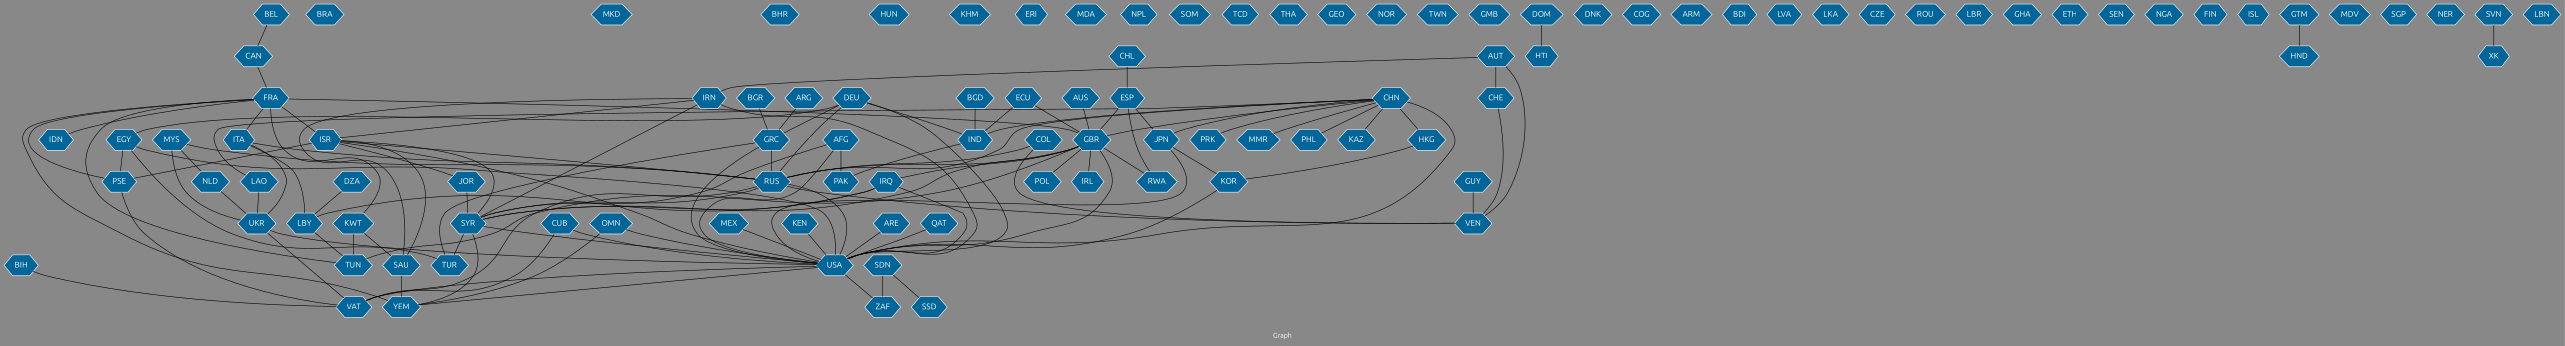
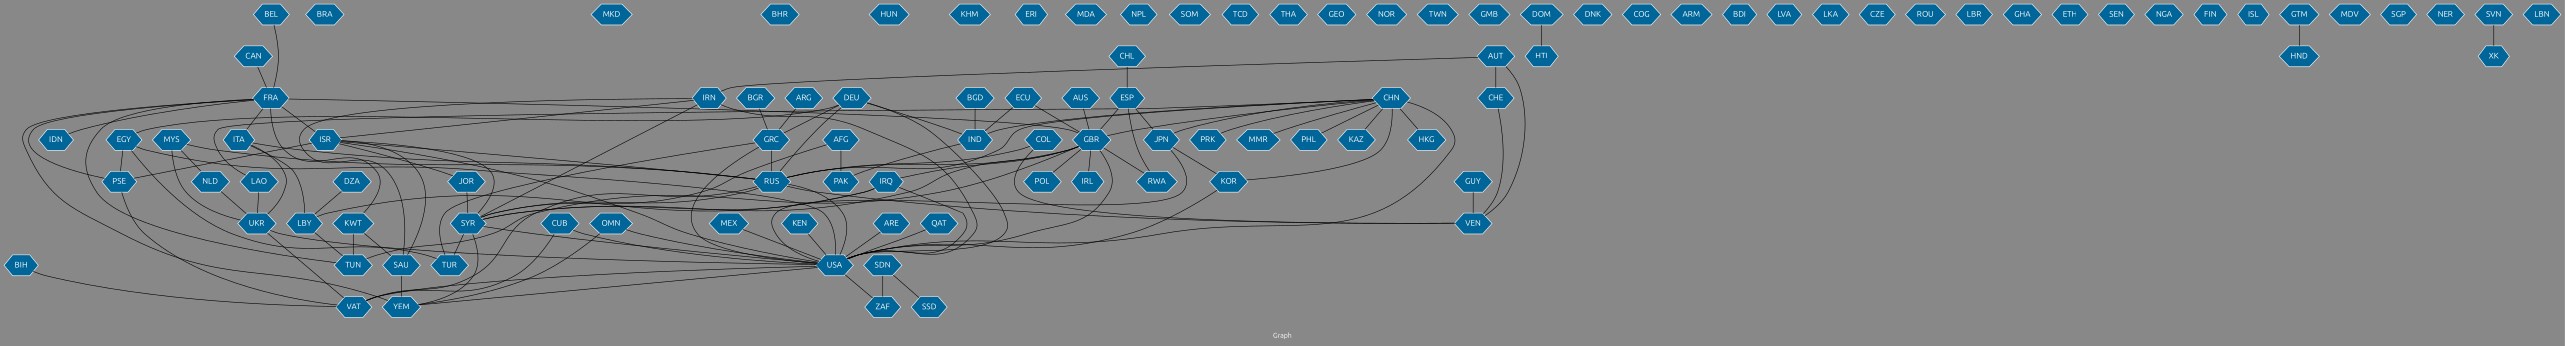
edge "BEL" -- "CAN": now "BEL" -- "FRA"
edge "HKG" -- "KOR": now "CHN" -- "KOR"
edge "AFG" -- "USA": removed
